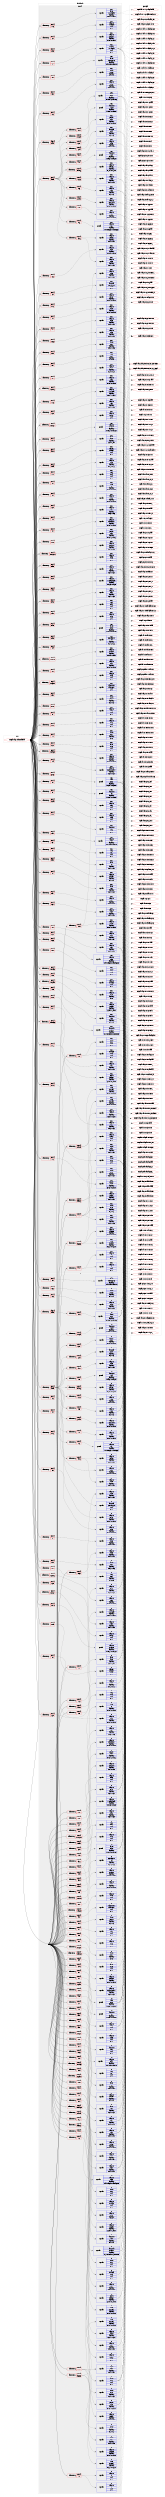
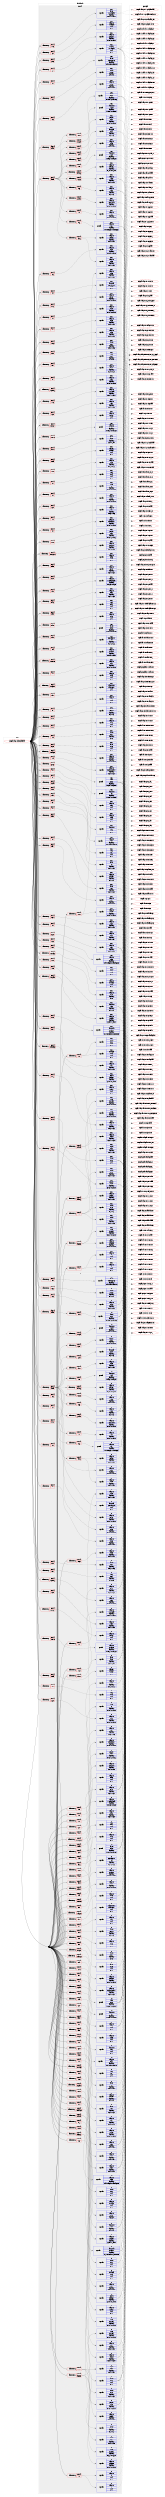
node "portage://dev-util/vulkan-headers-9999": label "portage://dev-util/vulkan-headers-9999" -> "portage://dev-cairo/vulkan-headers-9999"
node "portage://media-video/amdgpu-pro-amf-1.4.29.1580631": added
